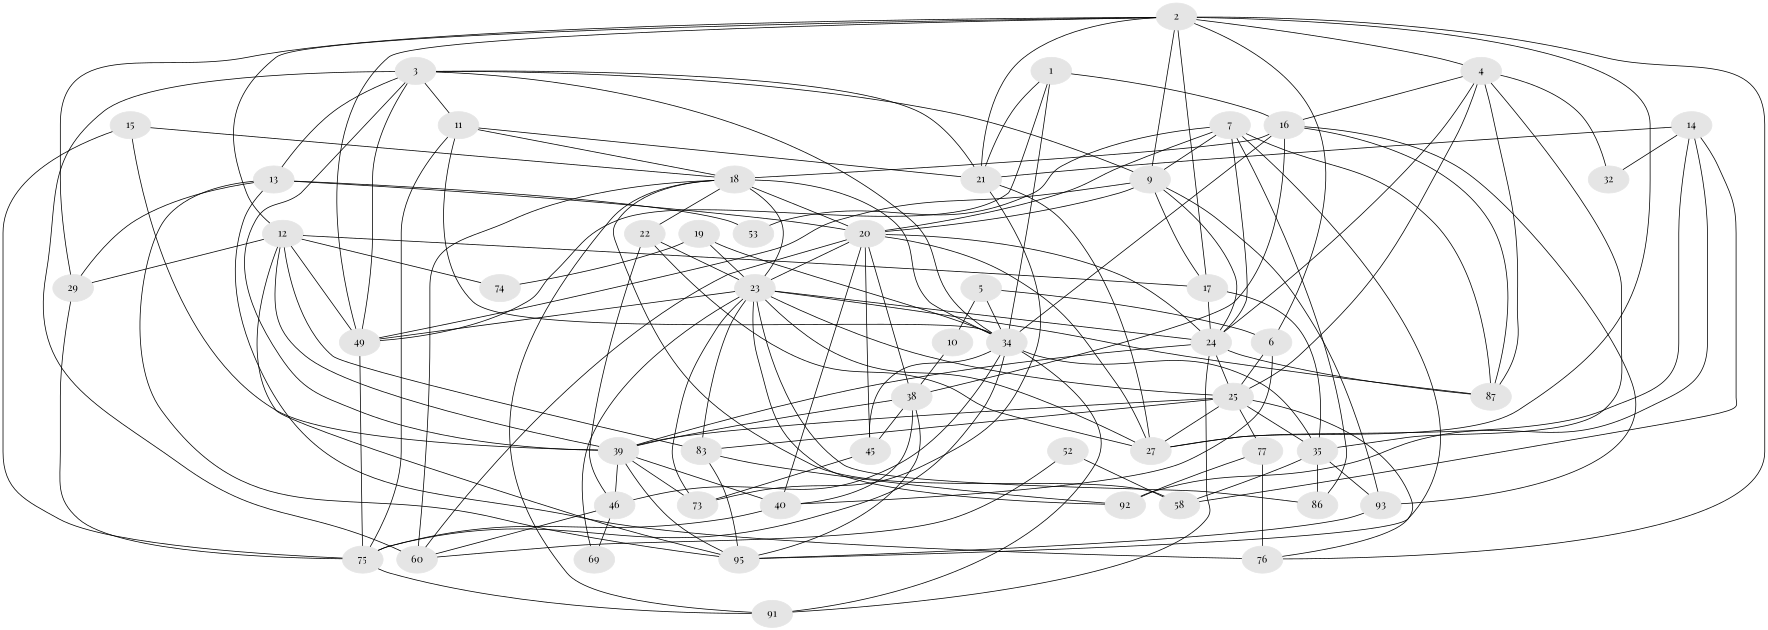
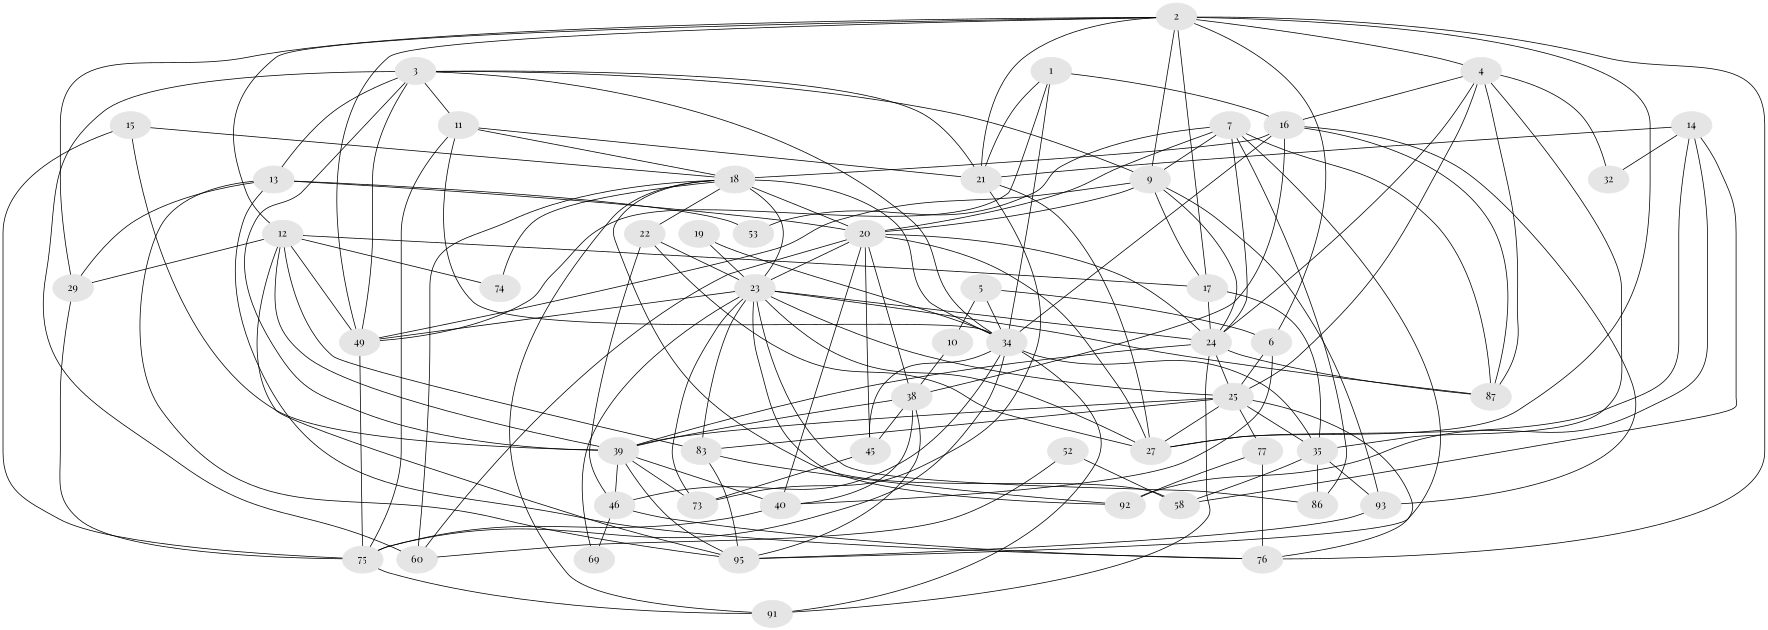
edge "19" -- "74": now "18" -- "74"
edge "46" -- "60": now "46" -- "76"
